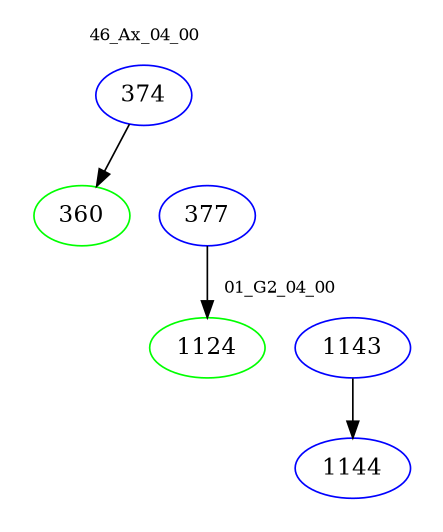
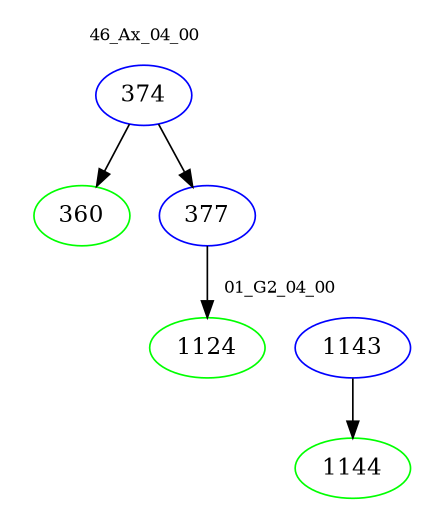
edge "374" -> "377": added
node "1144": color blue -> green
